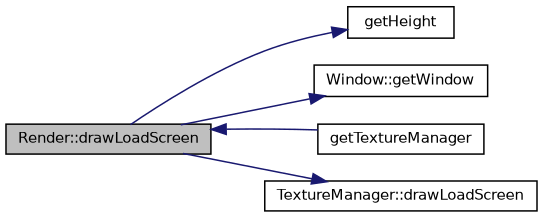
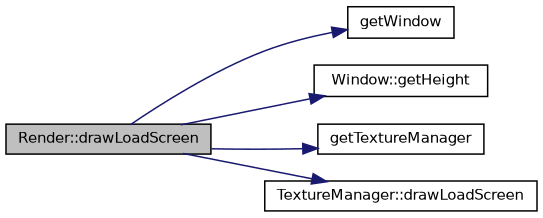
node "getHeight": label "getHeight" -> "getWindow"
node "Window::getWindow": label "Window::getWindow" -> "Window::getHeight"
edge "getTextureManager" -> "Render::drawLoadScreen": reversed
